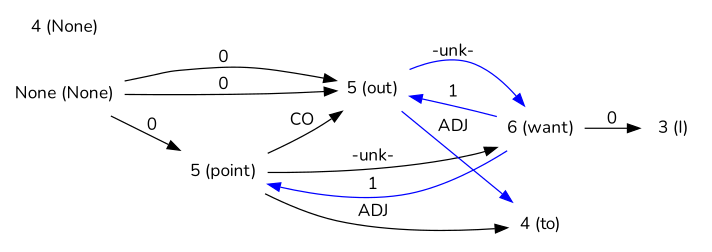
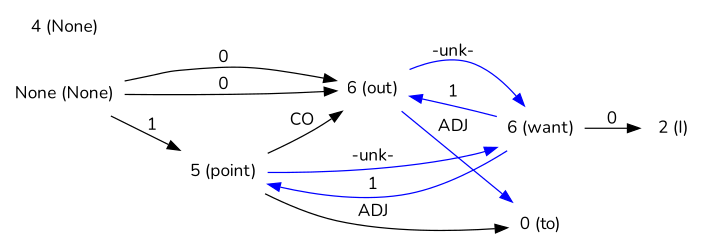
node "5 (out)": label "5 (out)" -> "6 (out)"
edge "None (None)" -> "5 (point)": label "0" -> "1"
node "3 (I)": label "3 (I)" -> "2 (I)"
edge "5 (point)" -> "6 (want)": color black -> blue
node "4 (to)": label "4 (to)" -> "0 (to)"
